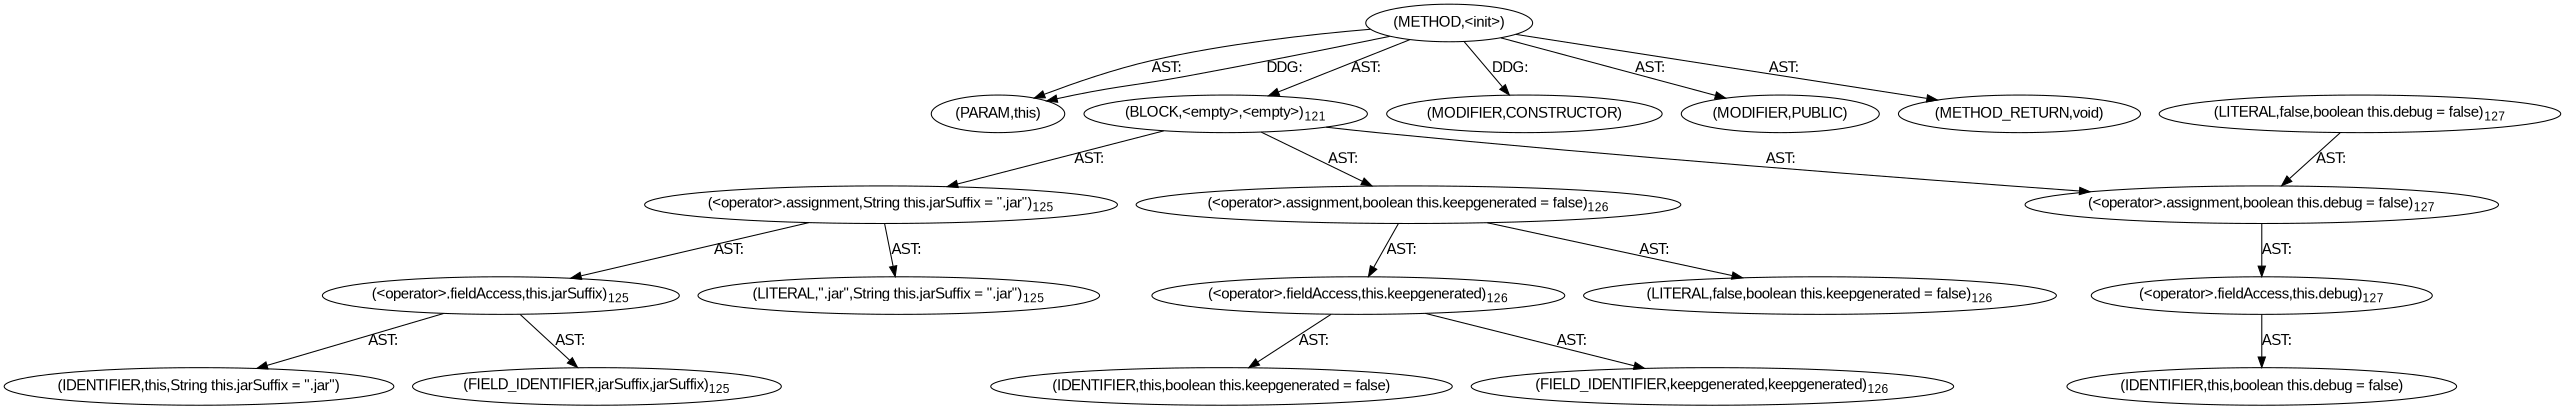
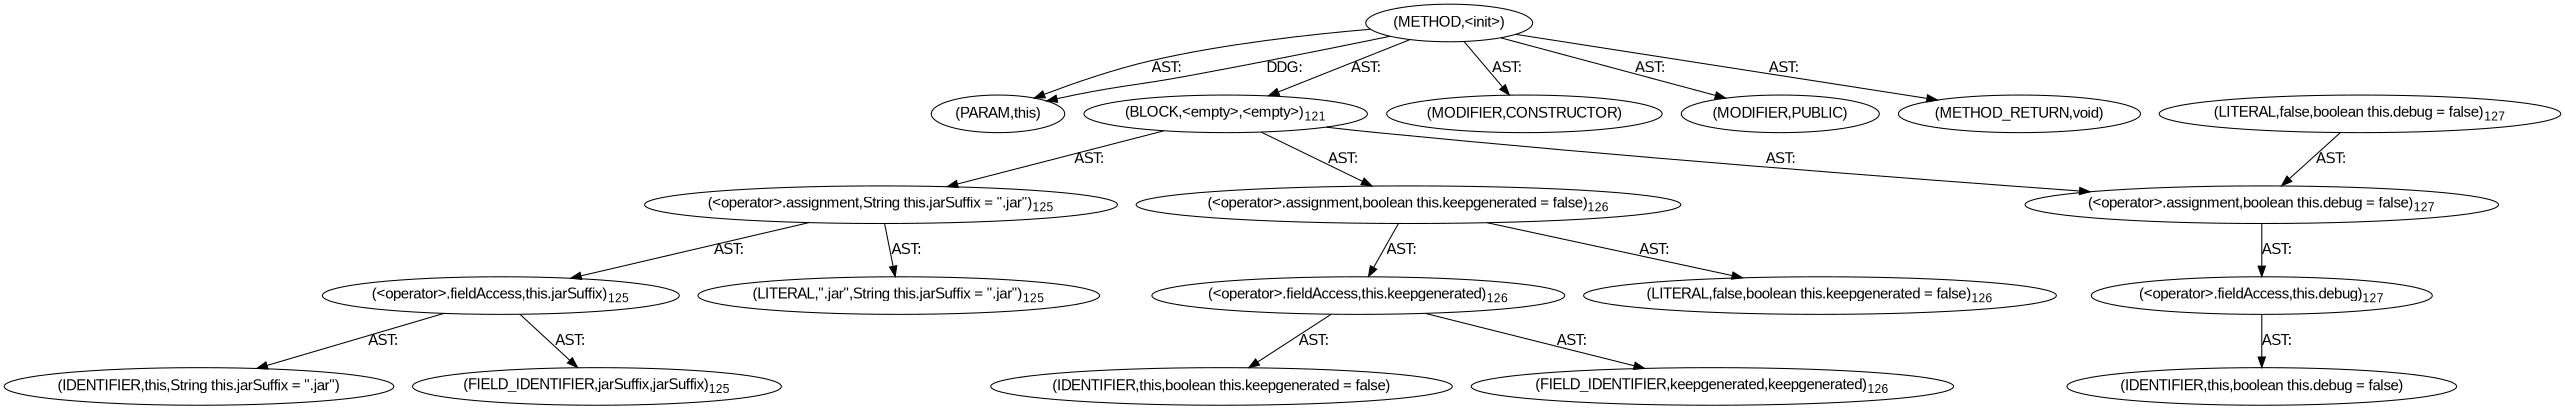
edge "(METHOD,<init>)" -> "(MODIFIER,CONSTRUCTOR)": label "DDG: " -> "AST: "
